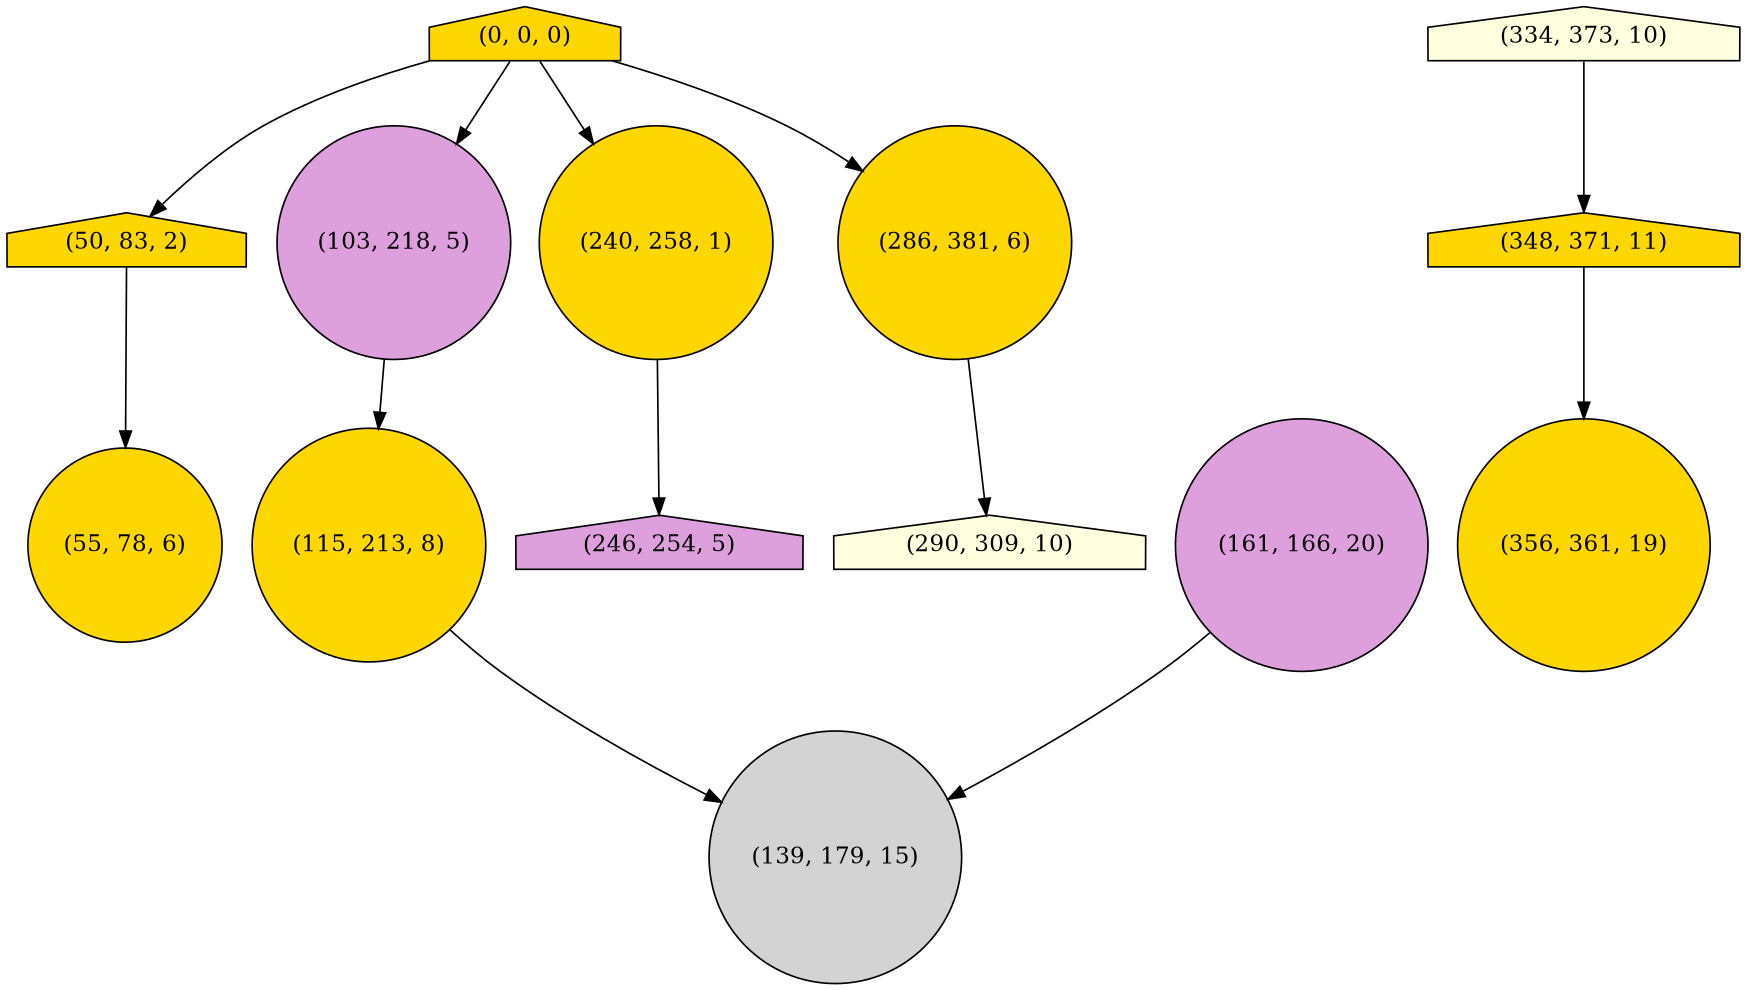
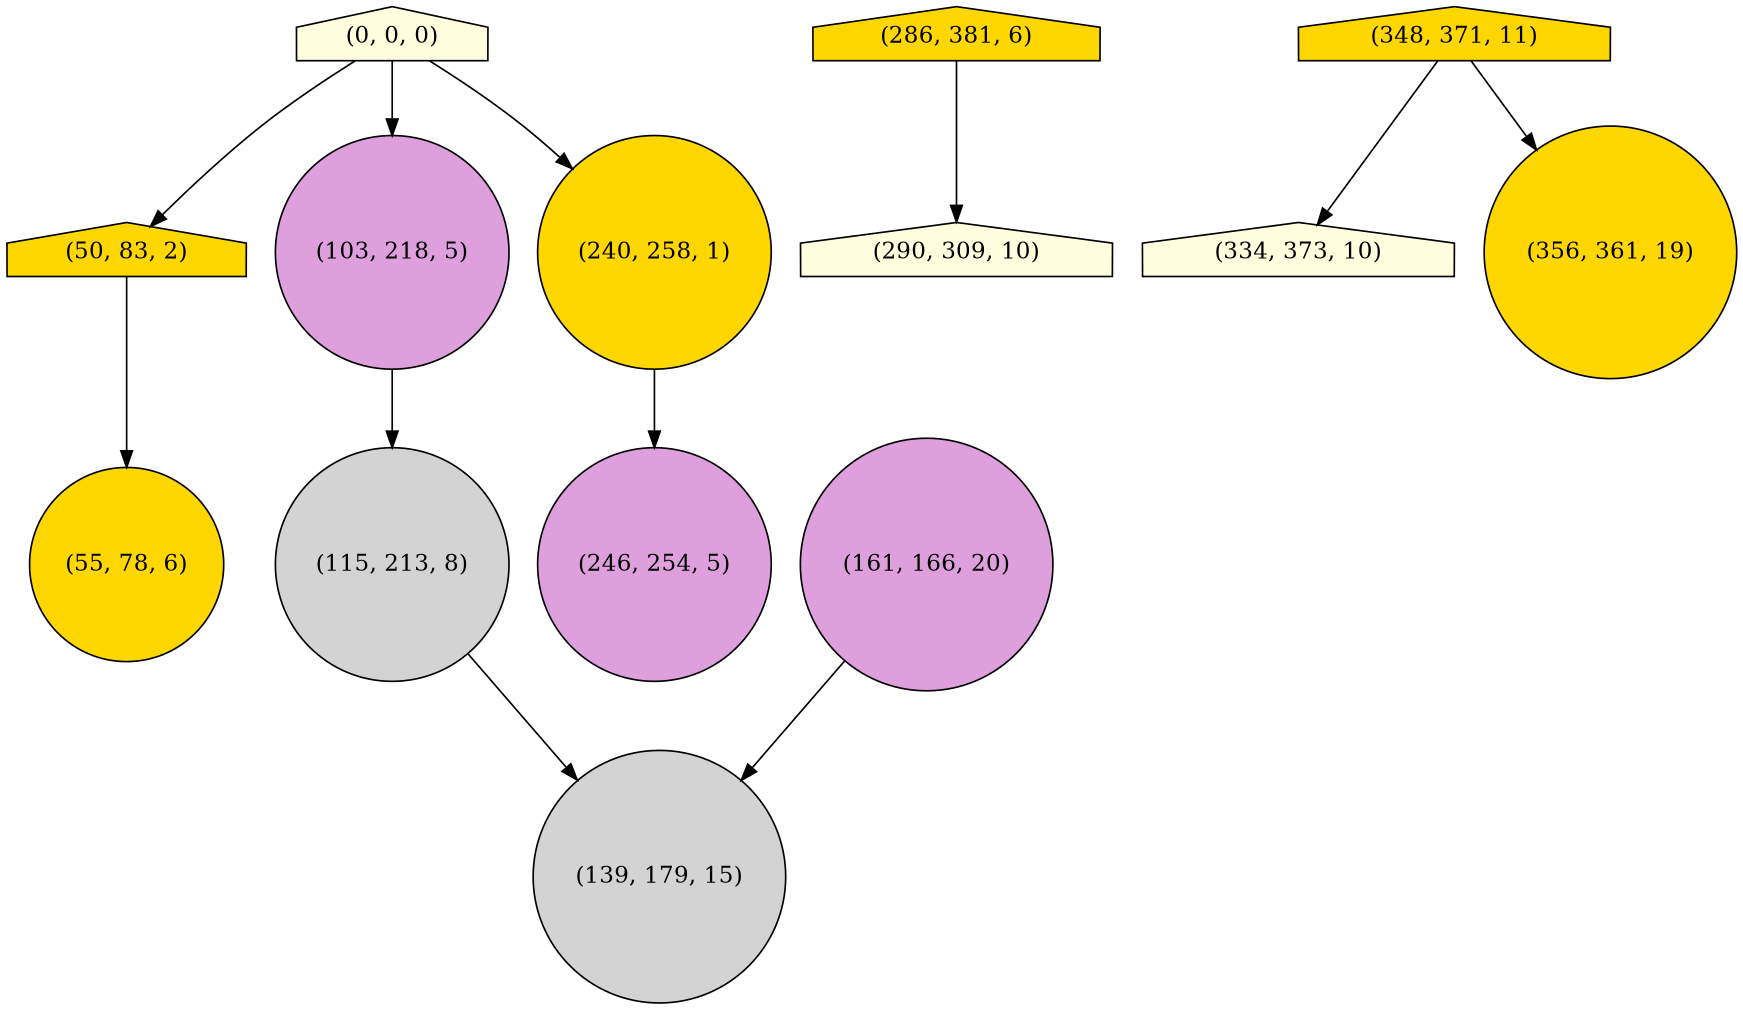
node "(0, 0, 0)": fillcolor gold -> lightyellow
edge "(0, 0, 0)" -> "(286, 381, 6)": removed
edge "(334, 373, 10)" -> "(348, 371, 11)": reversed
node "(286, 381, 6)": shape circle -> house
node "(115, 213, 8)": fillcolor gold -> lightgrey
node "(246, 254, 5)": shape house -> circle
